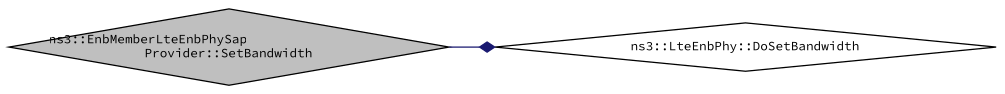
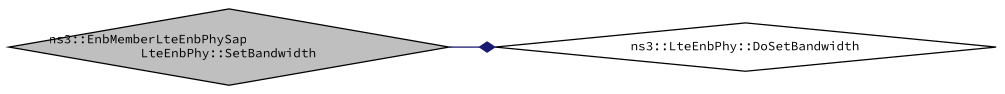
node "ns3::EnbMemberLteEnbPhySap Provider::SetBandwidth": label "ns3::EnbMemberLteEnbPhySap Provider::SetBandwidth" -> "ns3::EnbMemberLteEnbPhySap LteEnbPhy::SetBandwidth"
